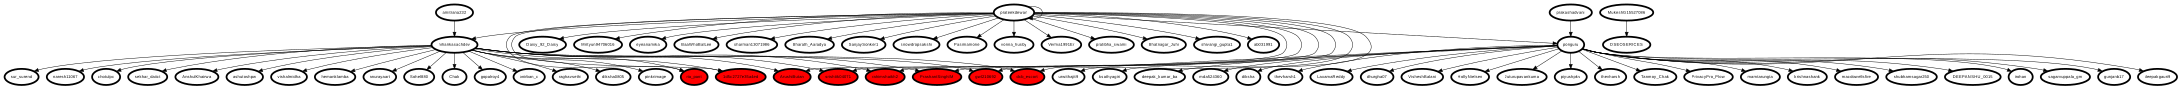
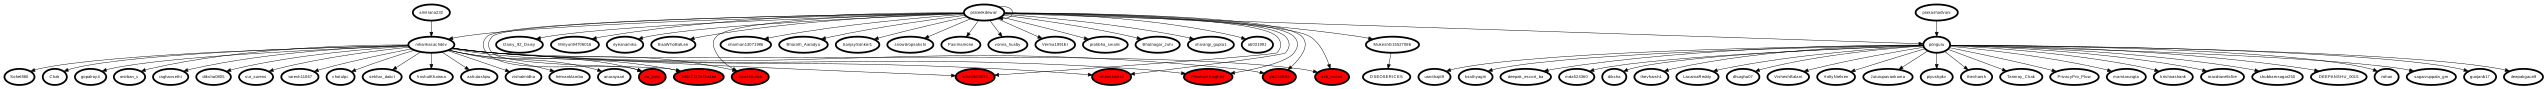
edge "prateekdewan" -> "MukeshG15527086": added
node "pinkrimage": removed
node "deepak_kumar_ba": label "deepak_kumar_ba" -> "deepak_escort_ba"
